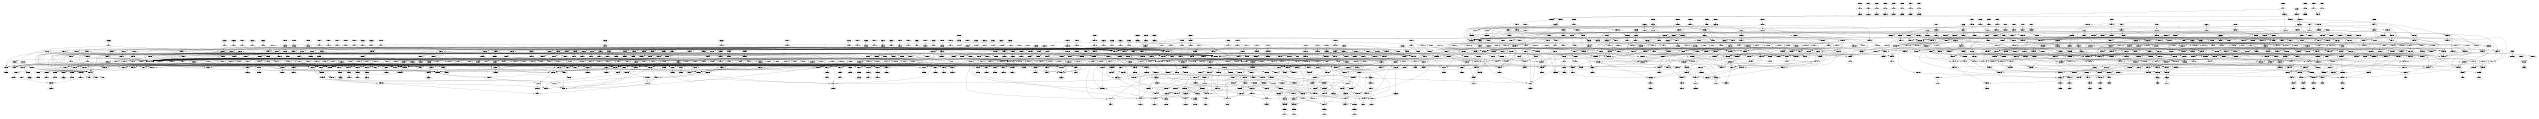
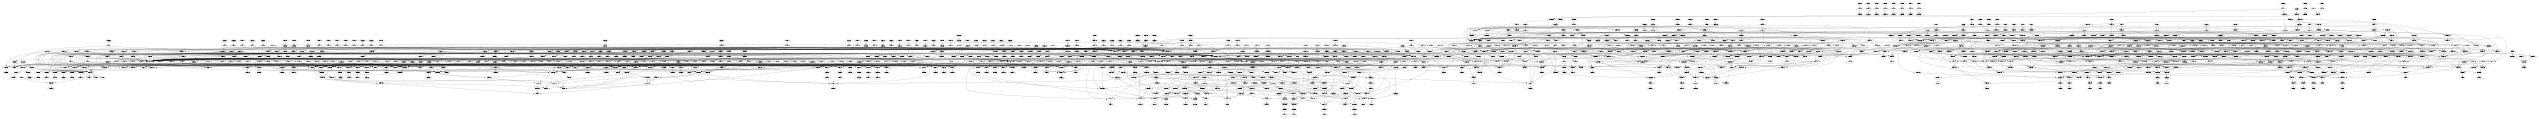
node "Node30": removed
node "Node179": removed
